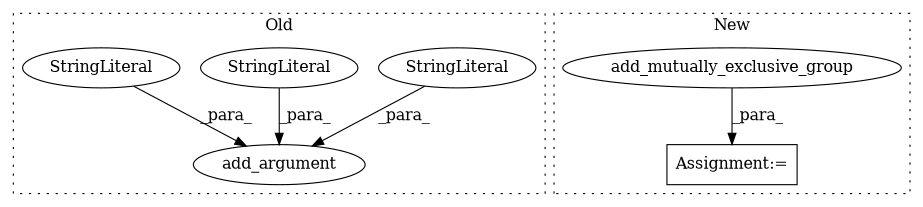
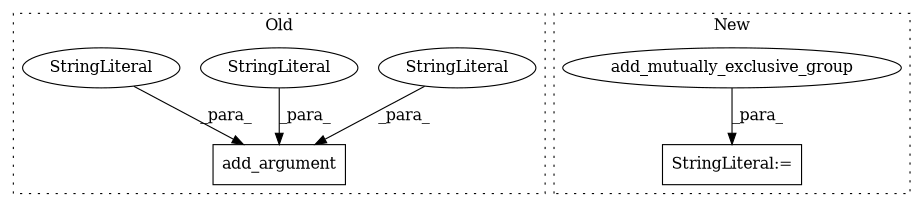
node "add_argument": shape ellipse -> box
node "Assignment:=": label "Assignment:=" -> "StringLiteral:="
